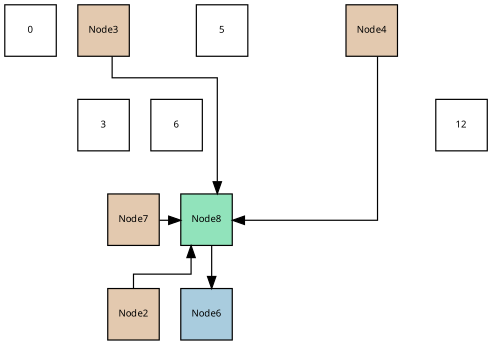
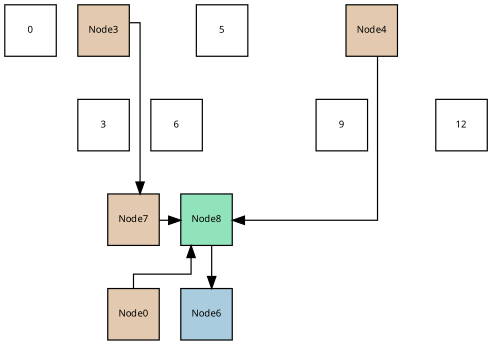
edge "Node3" -> "Node8": now "Node3" -> "Node7"
node "9": added
node "Node2": label "Node2" -> "Node0"
